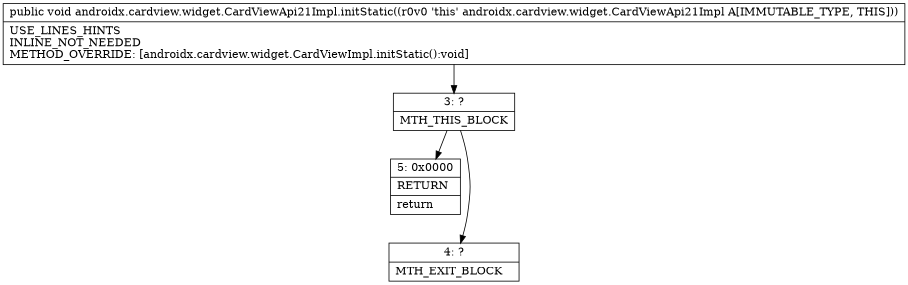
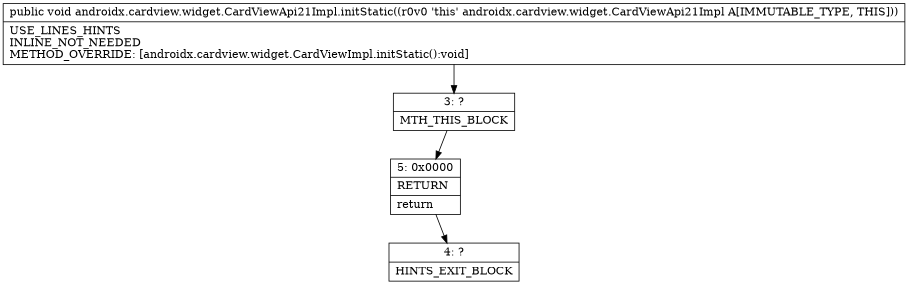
edge "3: ?" -> "4: ?": now "5: 0x0000" -> "4: ?"
node "4: ?": text "MTH_EXIT_BLOCK" -> "HINTS_EXIT_BLOCK"
